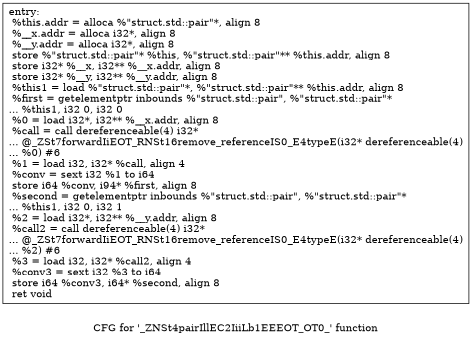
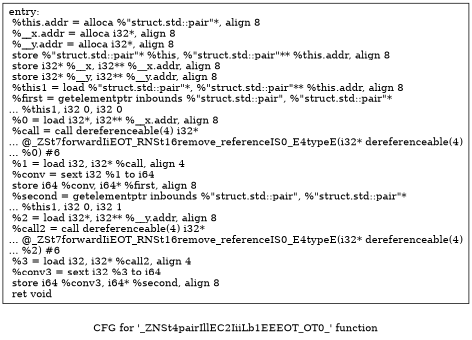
node "entry:": text "store i64 %conv, i94* %first, align 8" -> "store i64 %conv, i64* %first, align 8"
